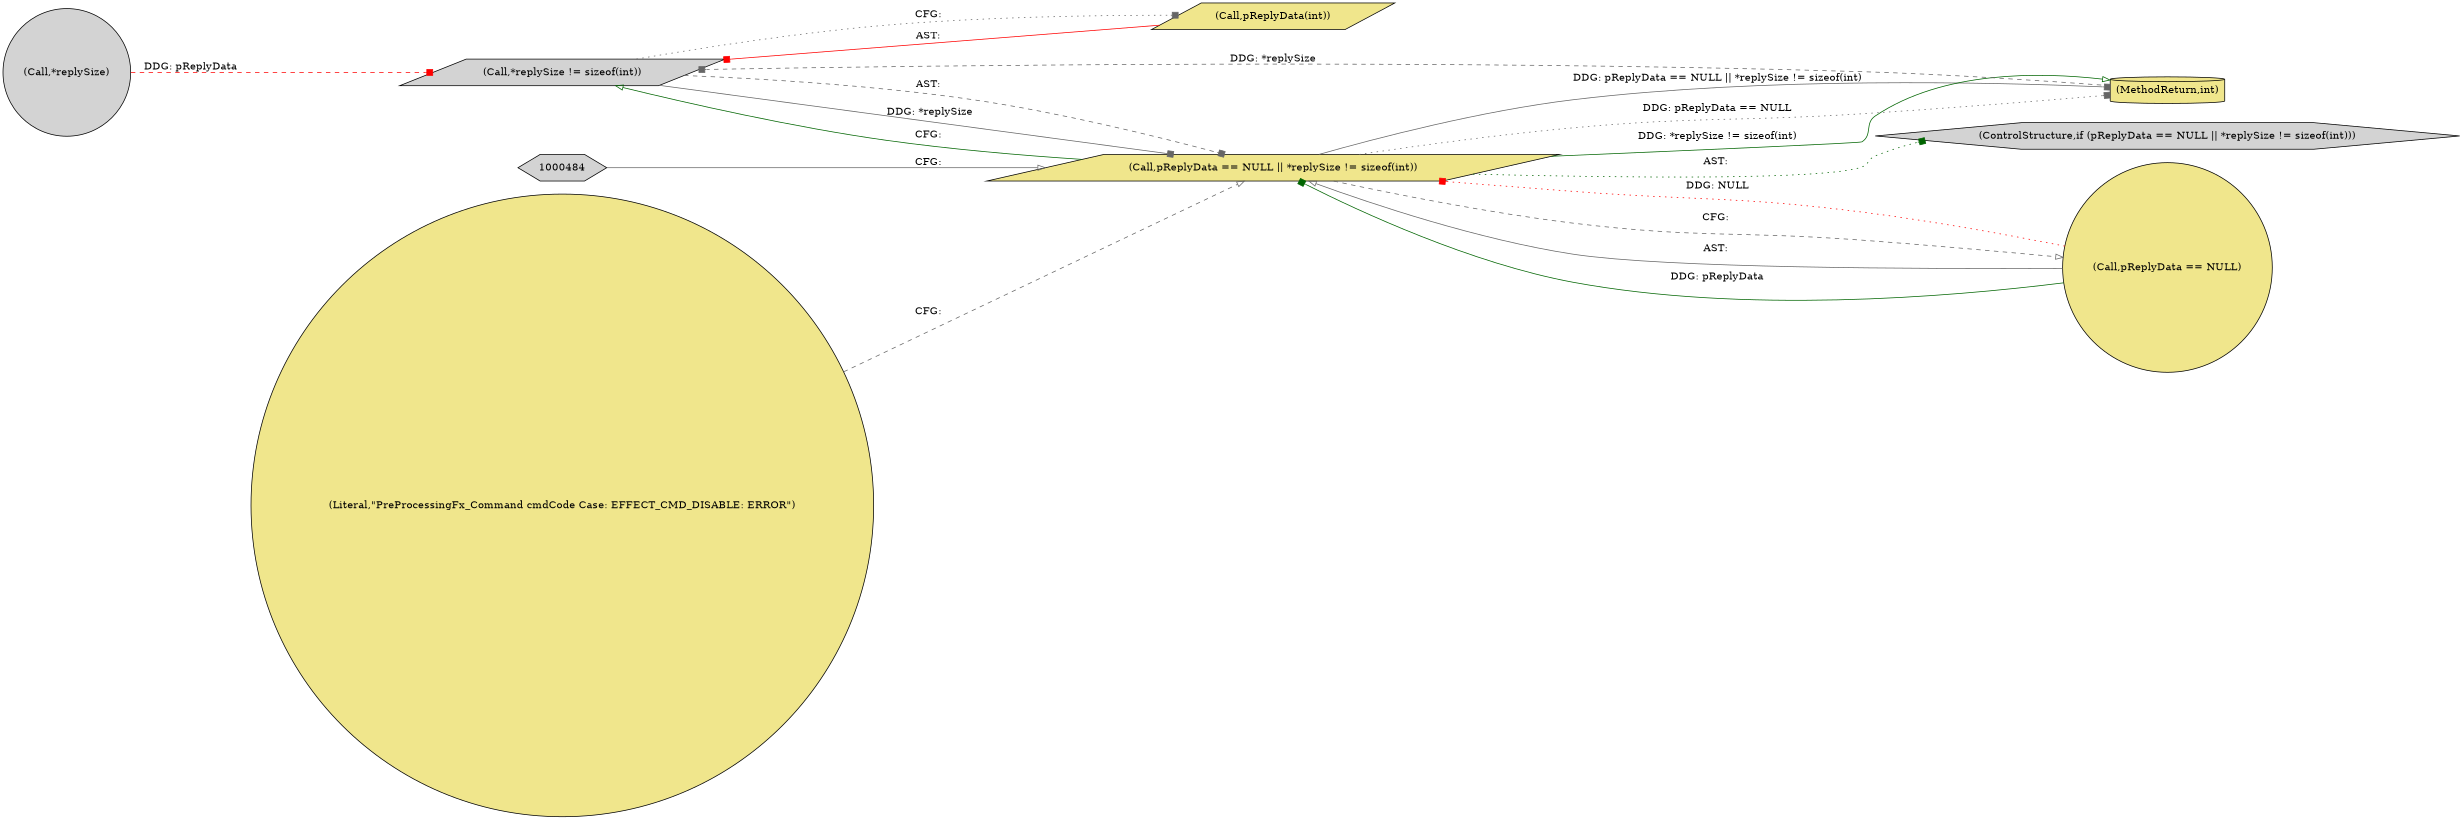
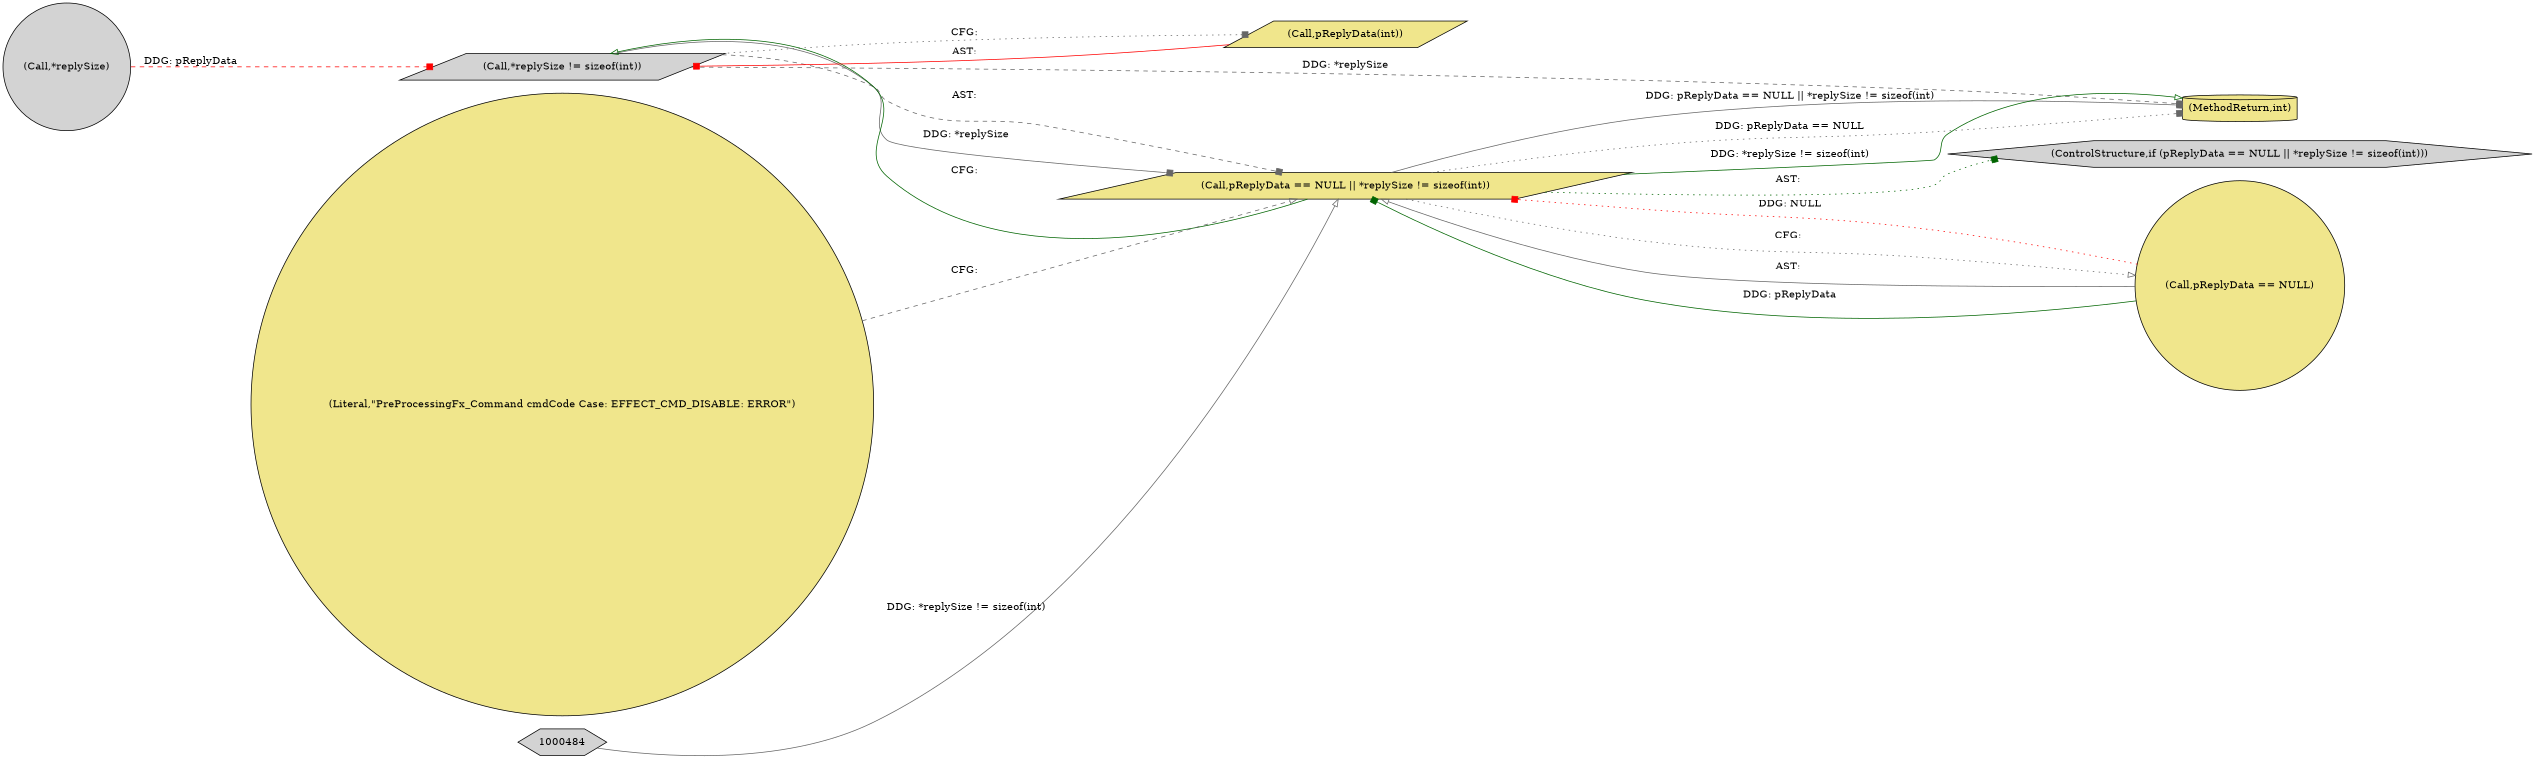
edge "(MethodReturn,int)" -> "(Call,*replySize != sizeof(int))": reversed
edge "1000484" -> "(Call,pReplyData == NULL || *replySize != sizeof(int))": label "CFG: " -> "DDG: *replySize != sizeof(int)"
edge "(Call,pReplyData == NULL || *replySize != sizeof(int))" -> "(Call,pReplyData == NULL)": style dashed -> dotted
